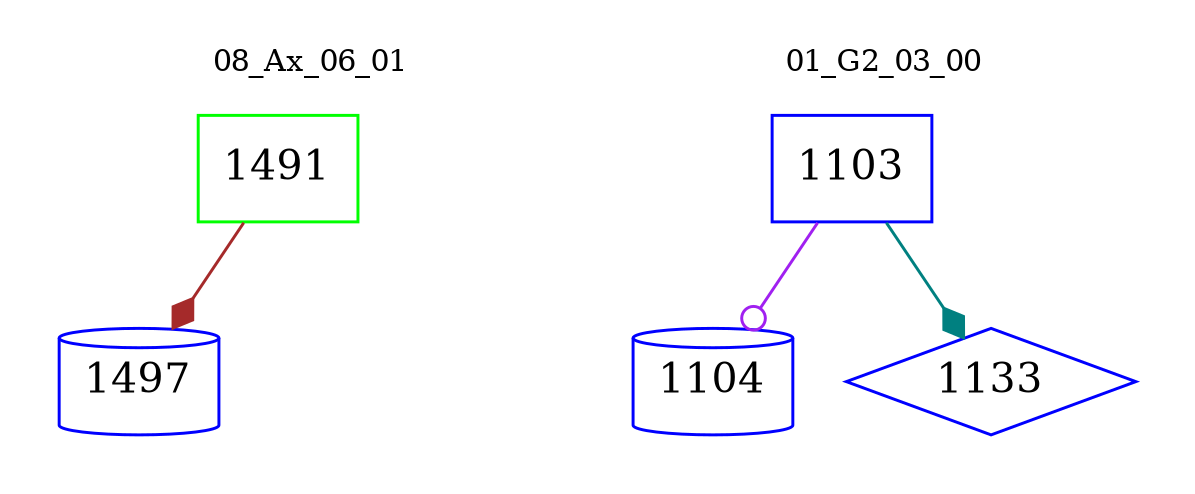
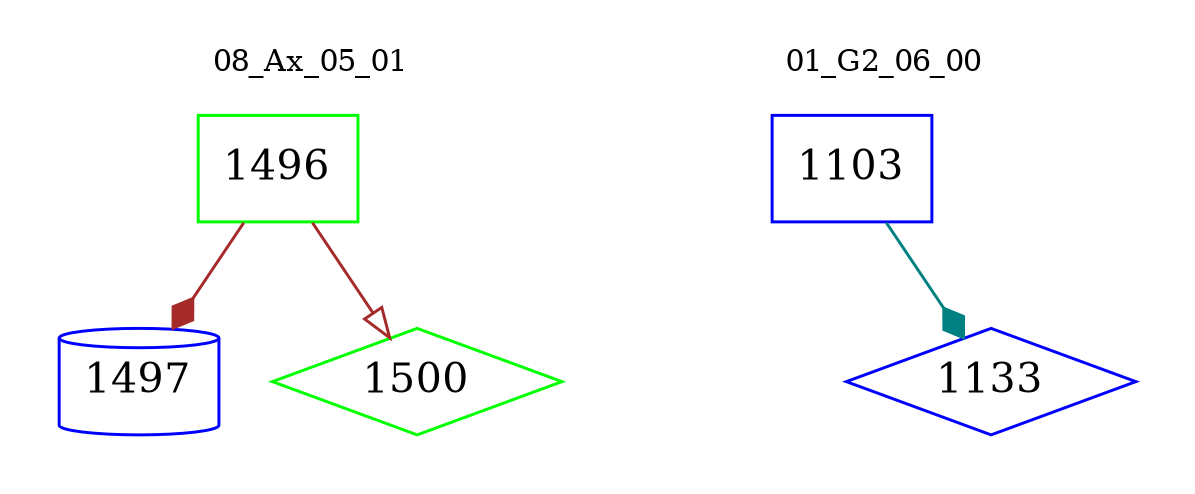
cluster "08_Ax_06_01": label "08_Ax_06_01" -> "08_Ax_05_01"
cluster "01_G2_03_00": label "01_G2_03_00" -> "01_G2_06_00"
node "1491": label "1491" -> "1496"
node "1500": added
node "1104": removed
